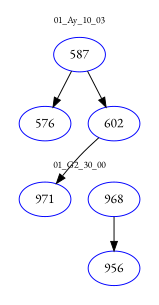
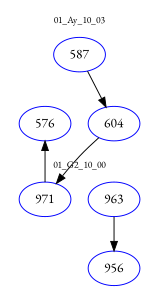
edge "587" -> "576": now "971" -> "576"
node "602": label "602" -> "604"
cluster "01_G2_30_00": label "01_G2_30_00" -> "01_G2_10_00"
node "968": label "968" -> "963"
